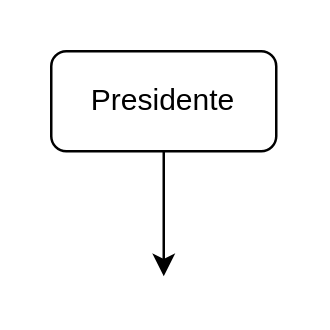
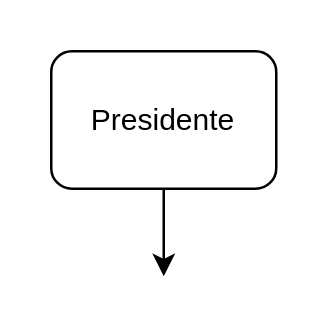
node "Presidente": size 225x100 -> 225x138
